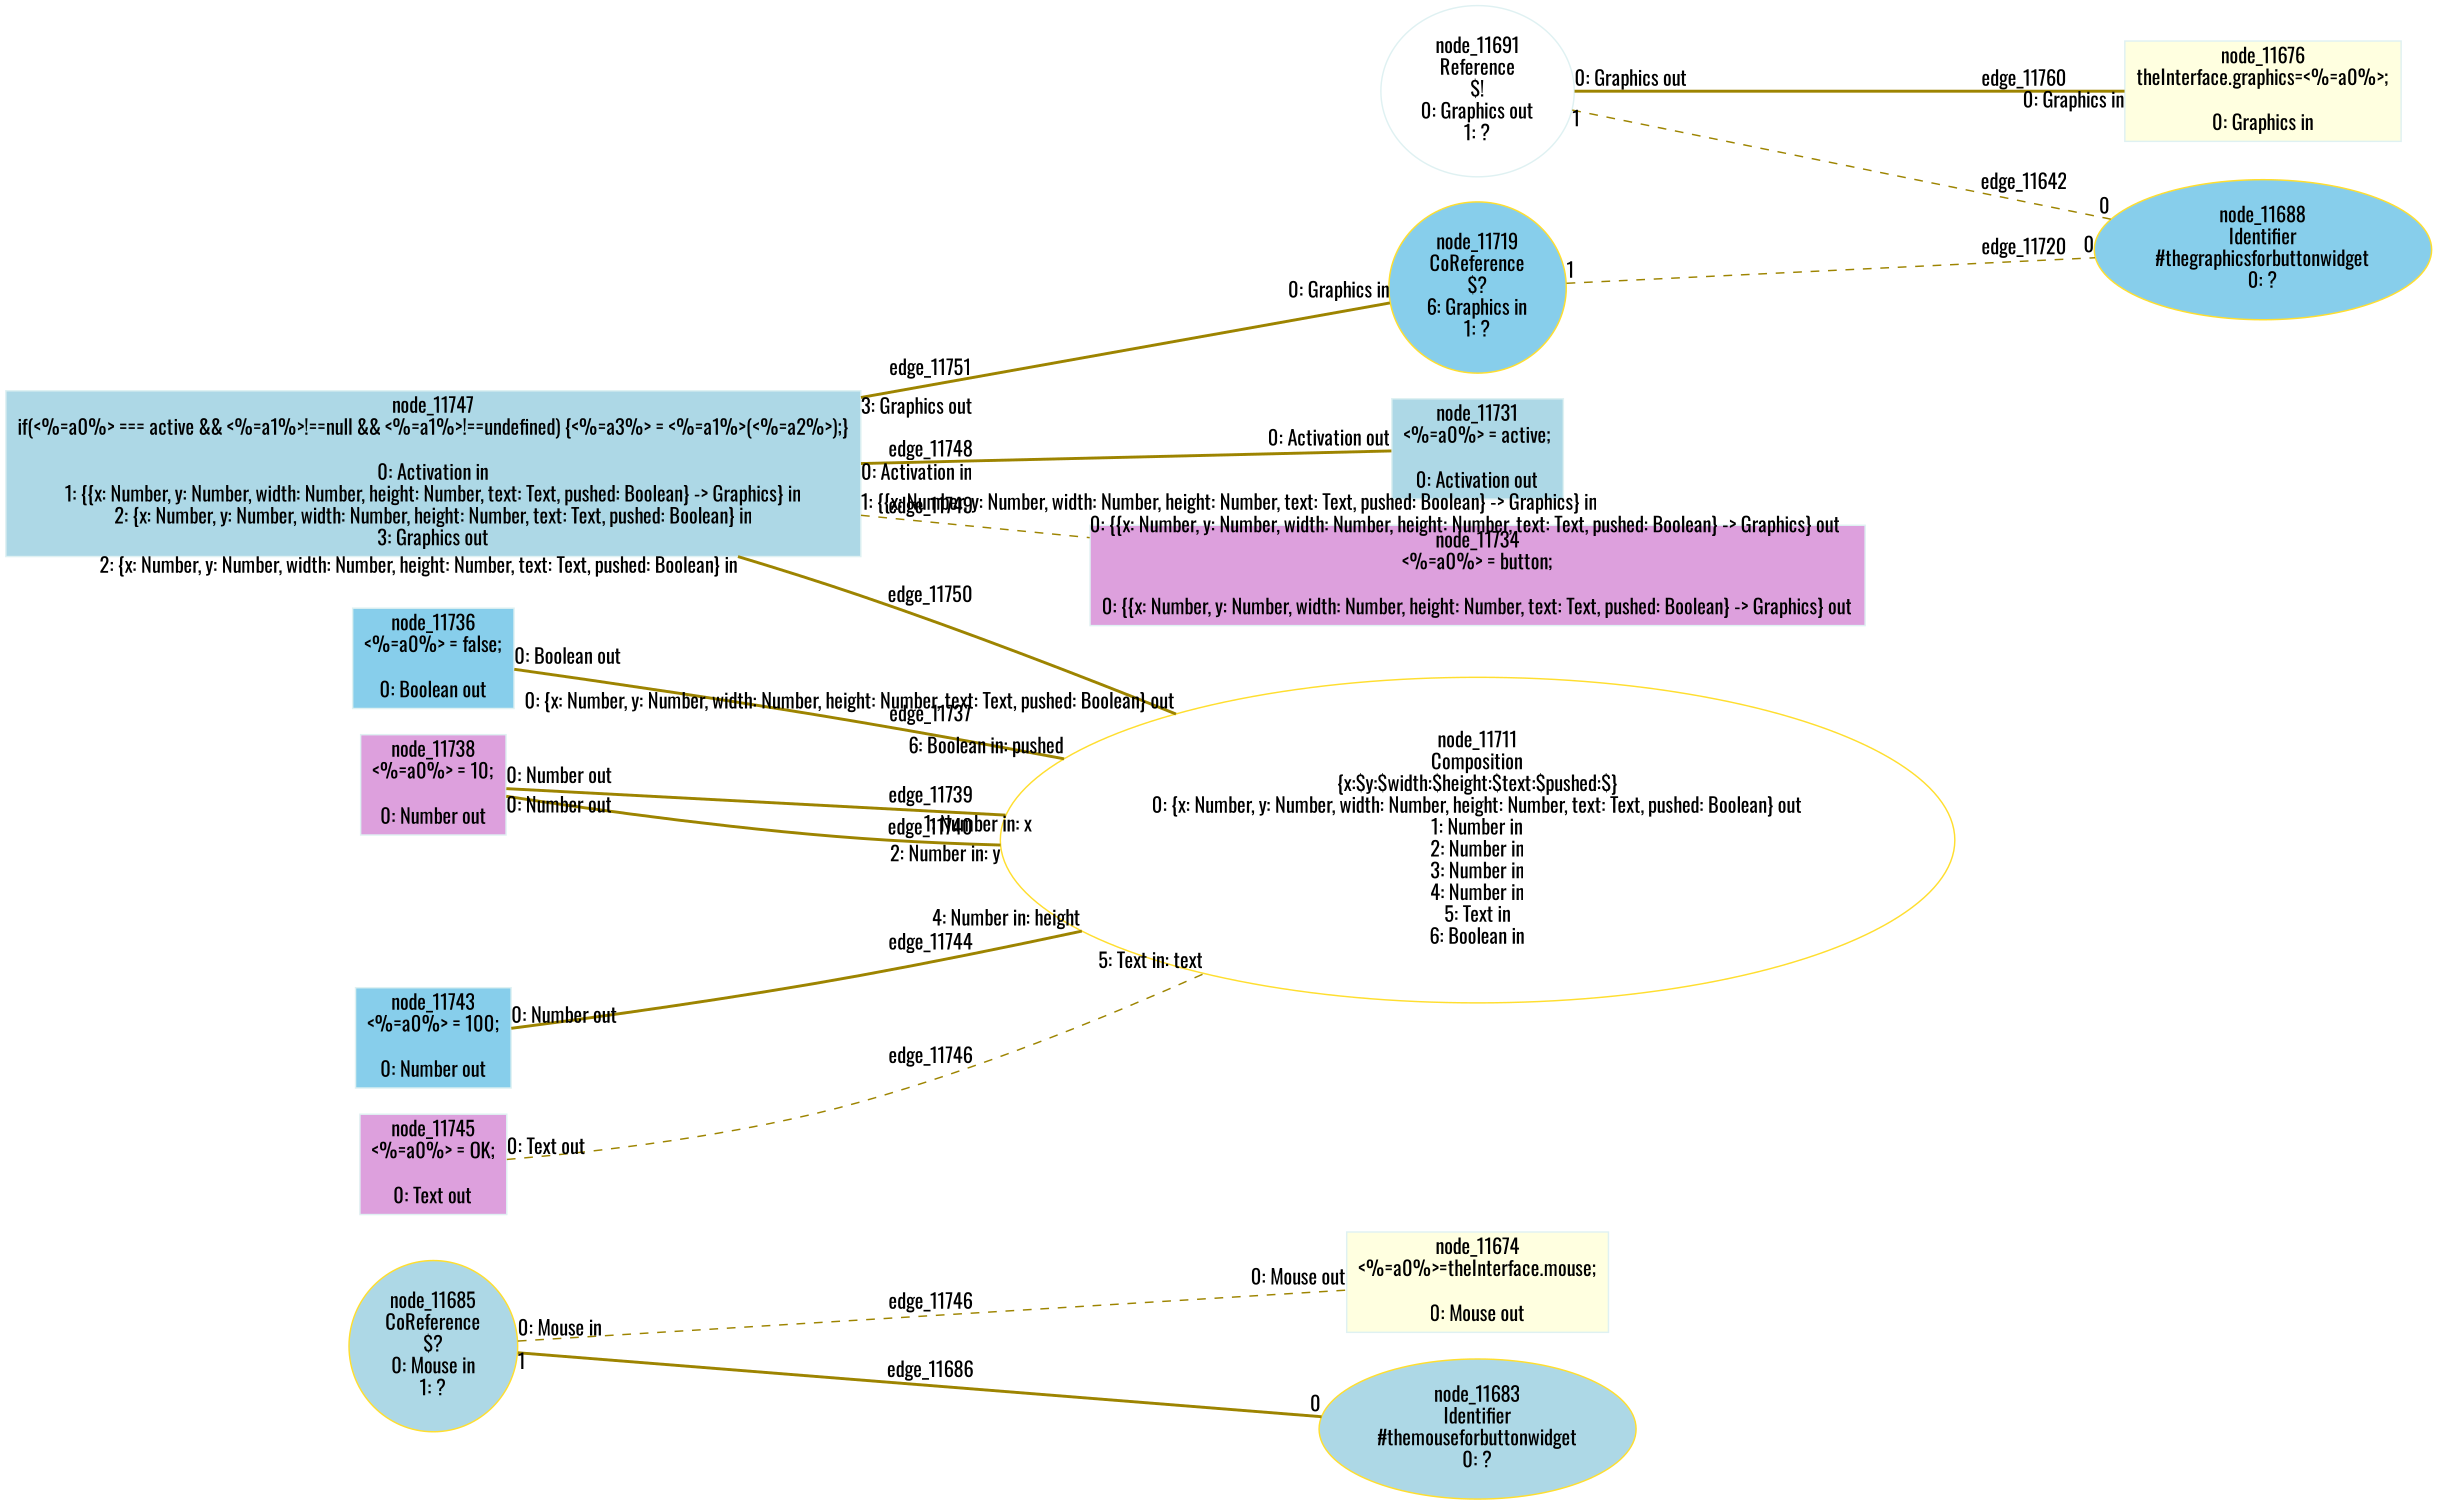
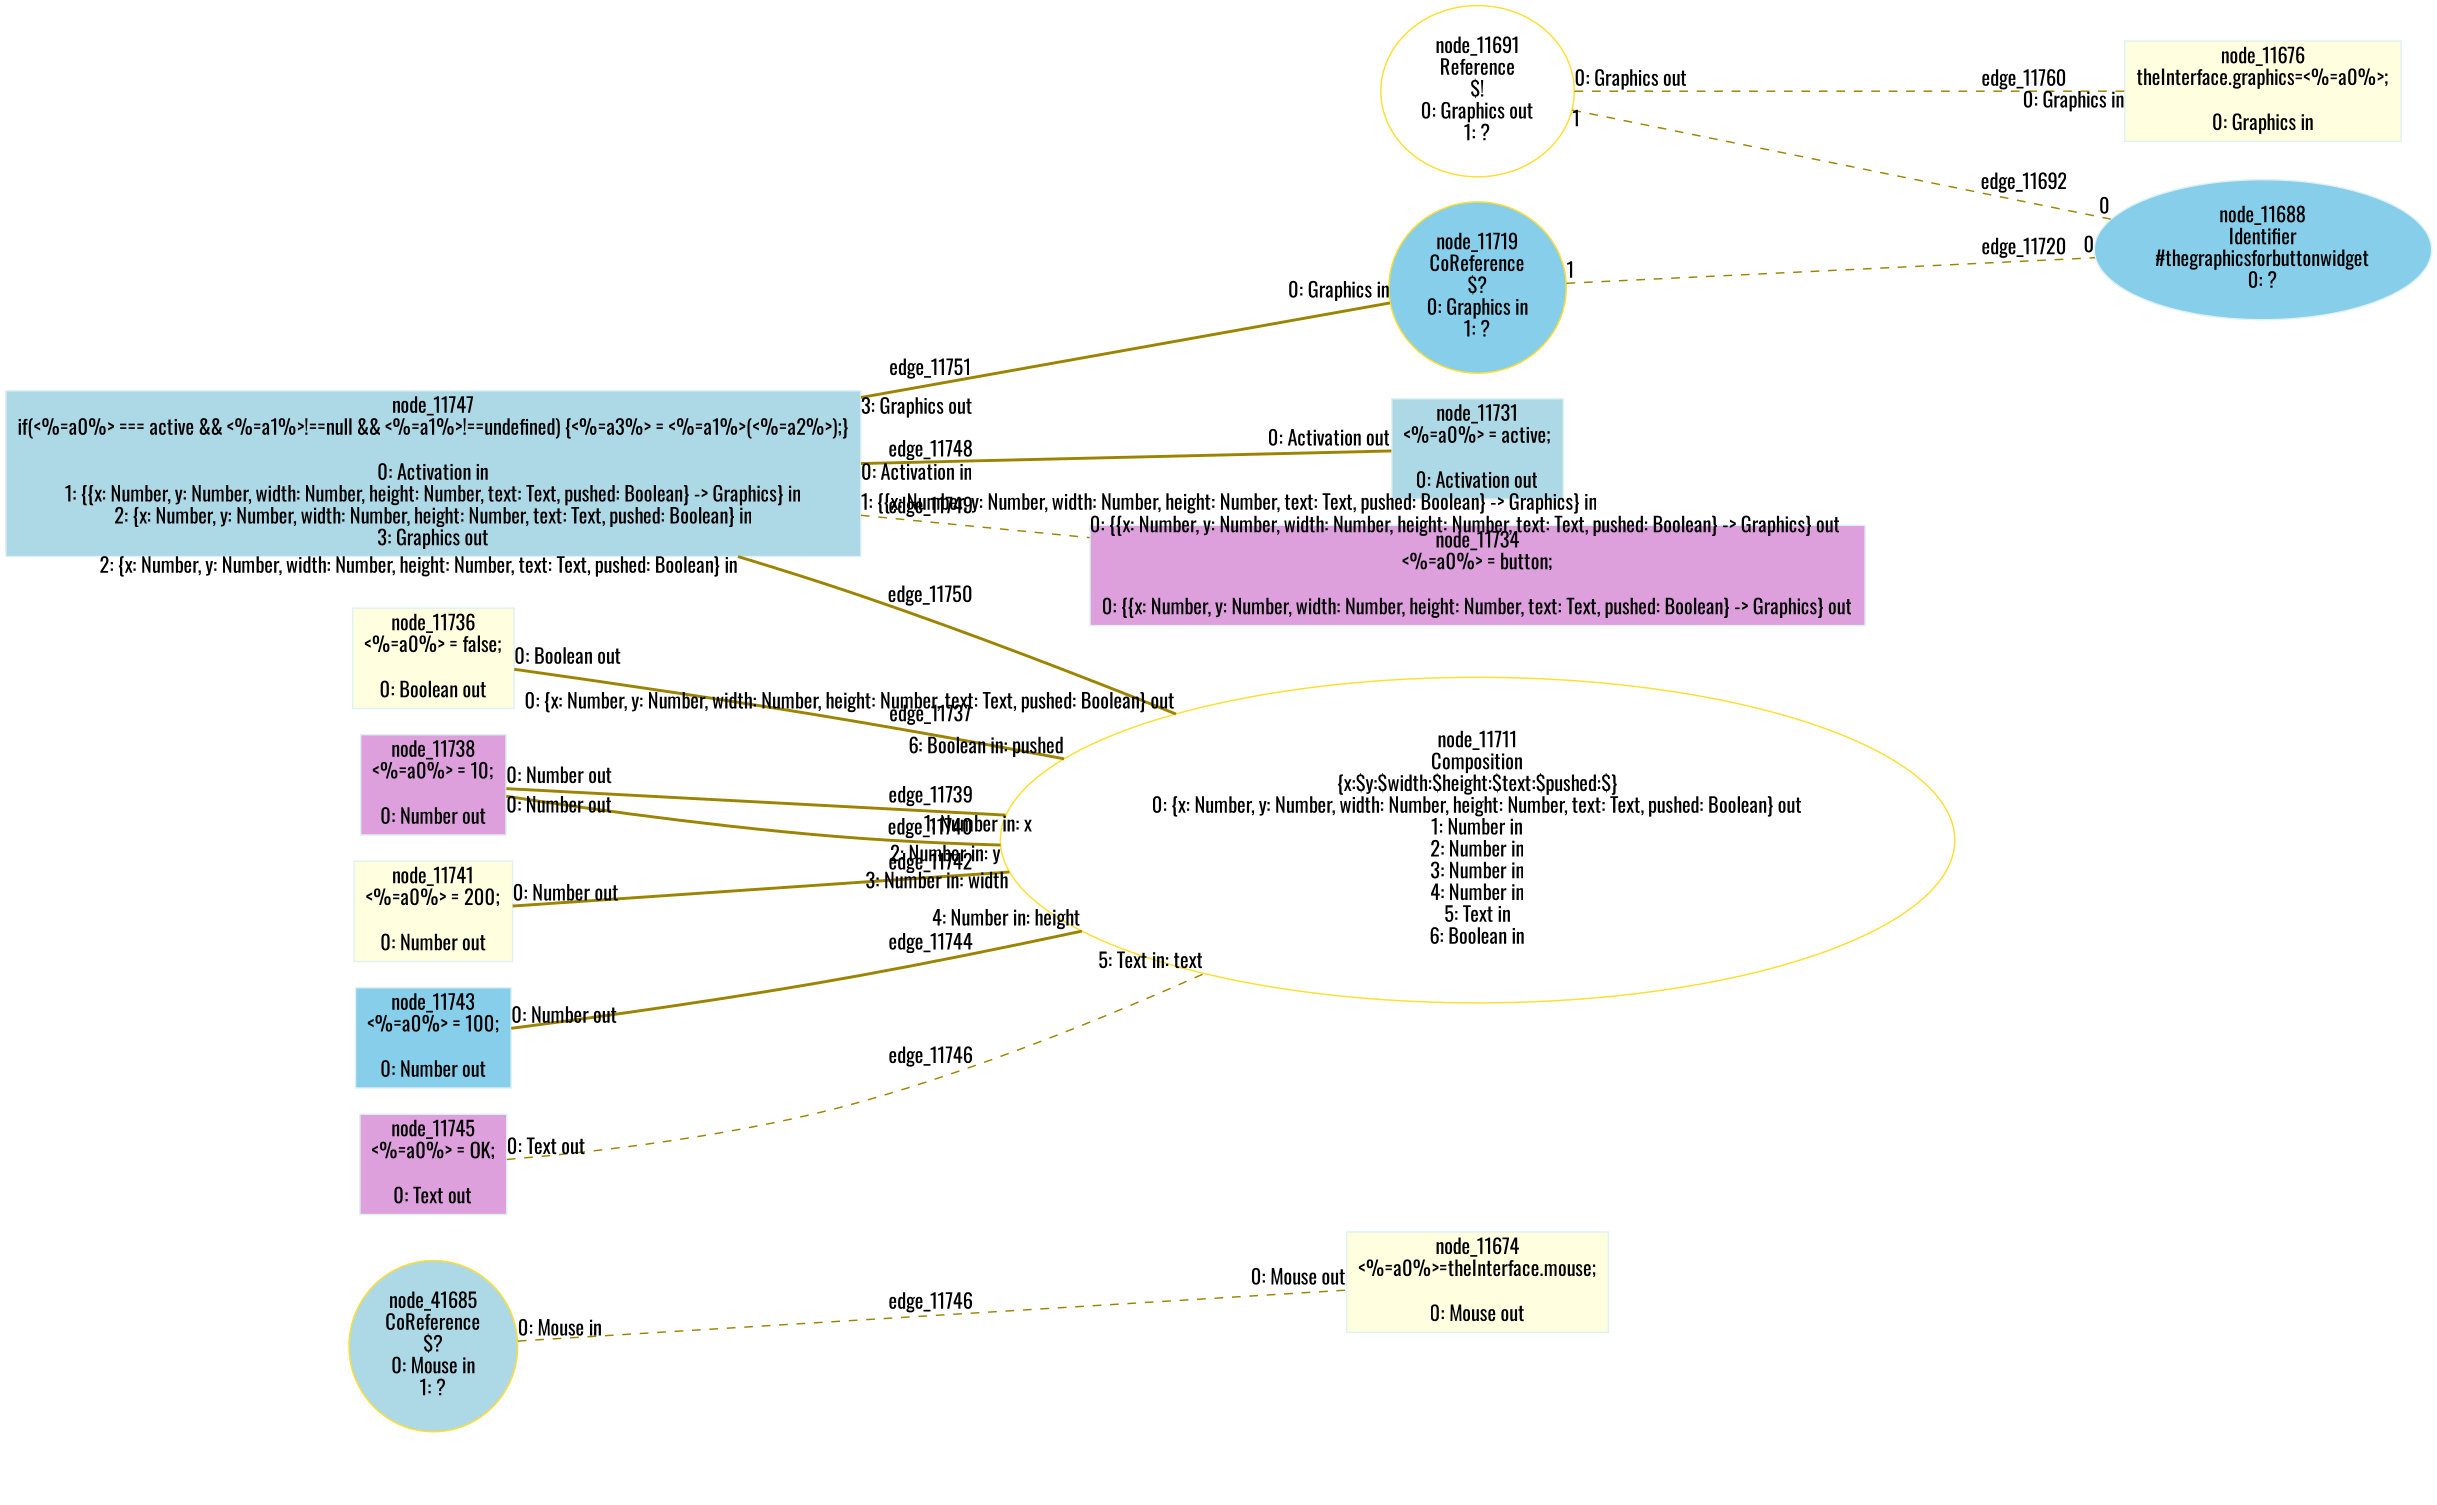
node "node_11691 Reference $! 0: Graphics out 1: ?": color #dff1f2 -> #ffde2f
edge "node_11691 Reference $! 0: Graphics out 1: ?" -- "node_11676 theInterface.graphics=<%=a0%>; 0: Graphics in": style bold -> dashed
edge "node_11691 Reference $! 0: Graphics out 1: ?" -- "node_11688 Identifier #thegraphicsforbuttonwidget 0: ?": label "edge_11642" -> "edge_11692"
node "node_11688 Identifier #thegraphicsforbuttonwidget 0: ?": color #ffde2f -> #dff1f2
node "node_11719 CoReference $? 6: Graphics in 1: ?": label "node_11719 CoReference $? 6: Graphics in 1: ?" -> "node_11719 CoReference $? 0: Graphics in 1: ?"
node "node_11736 <%=a0%> = false; 0: Boolean out": fillcolor skyblue -> lightyellow
node "node_11741 <%=a0%> = 200; 0: Number out": added
node "node_11685 CoReference $? 0: Mouse in 1: ?": label "node_11685 CoReference $? 0: Mouse in 1: ?" -> "node_41685 CoReference $? 0: Mouse in 1: ?"
node "node_11683 Identifier #themouseforbuttonwidget 0: ?": removed
